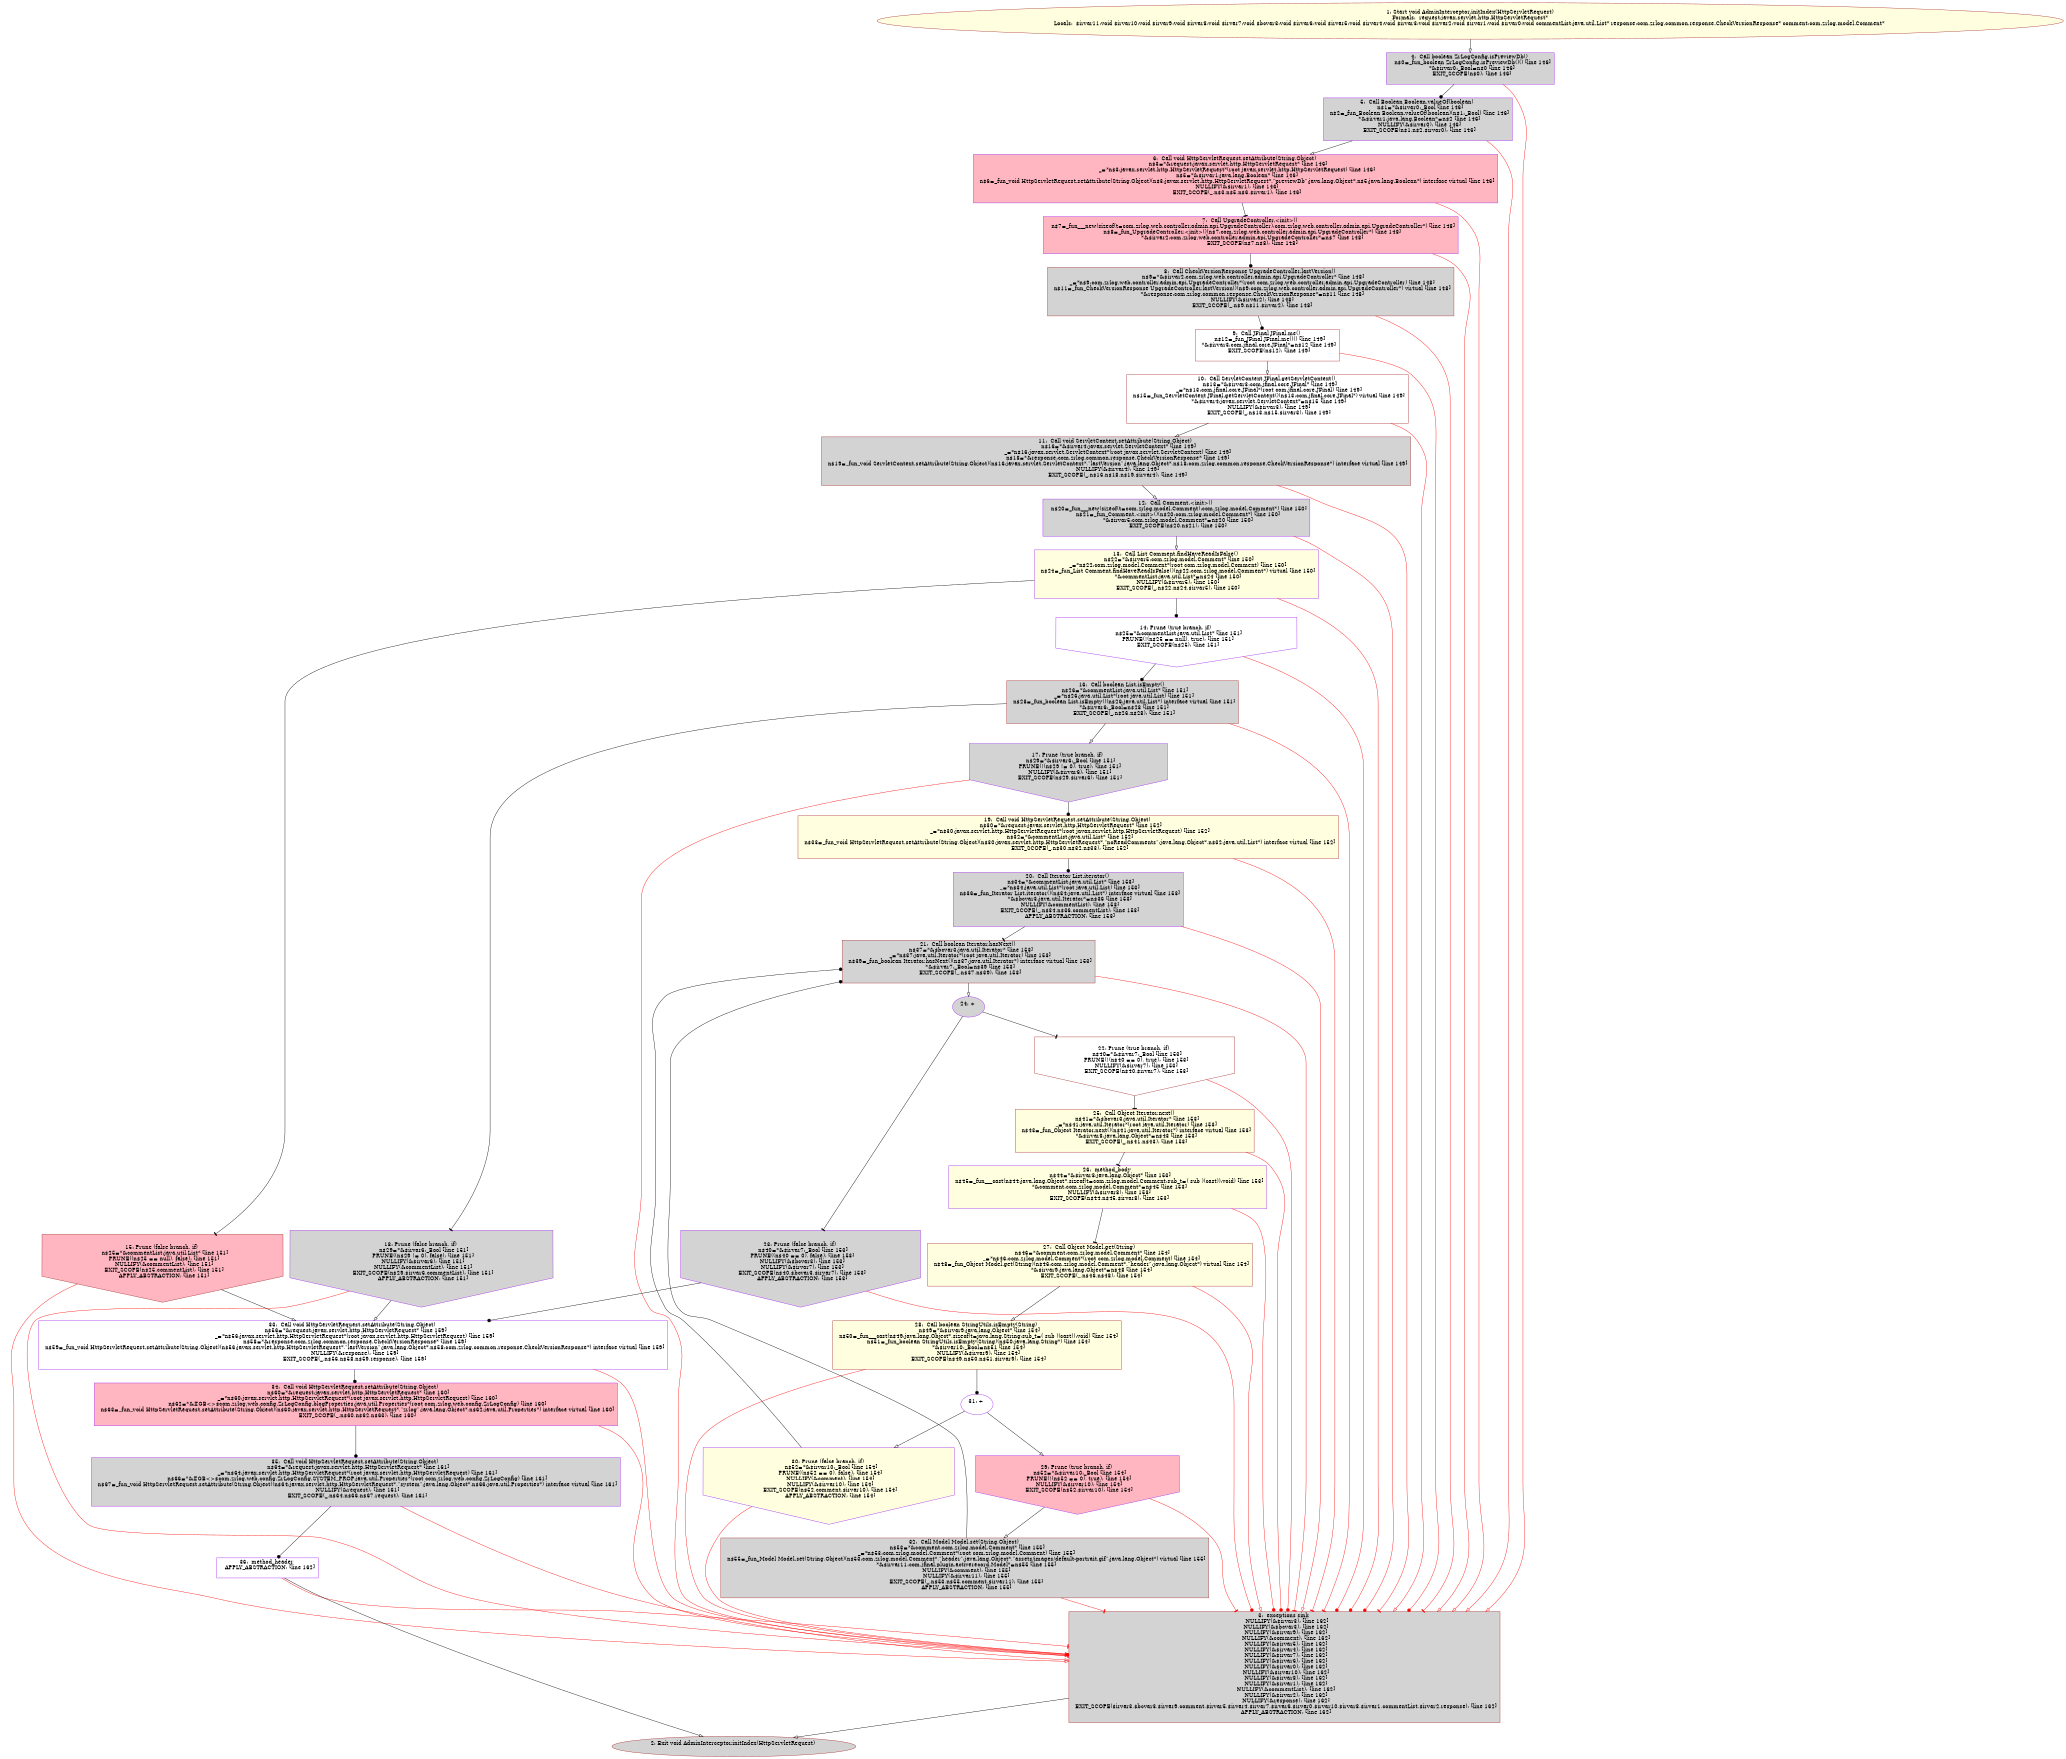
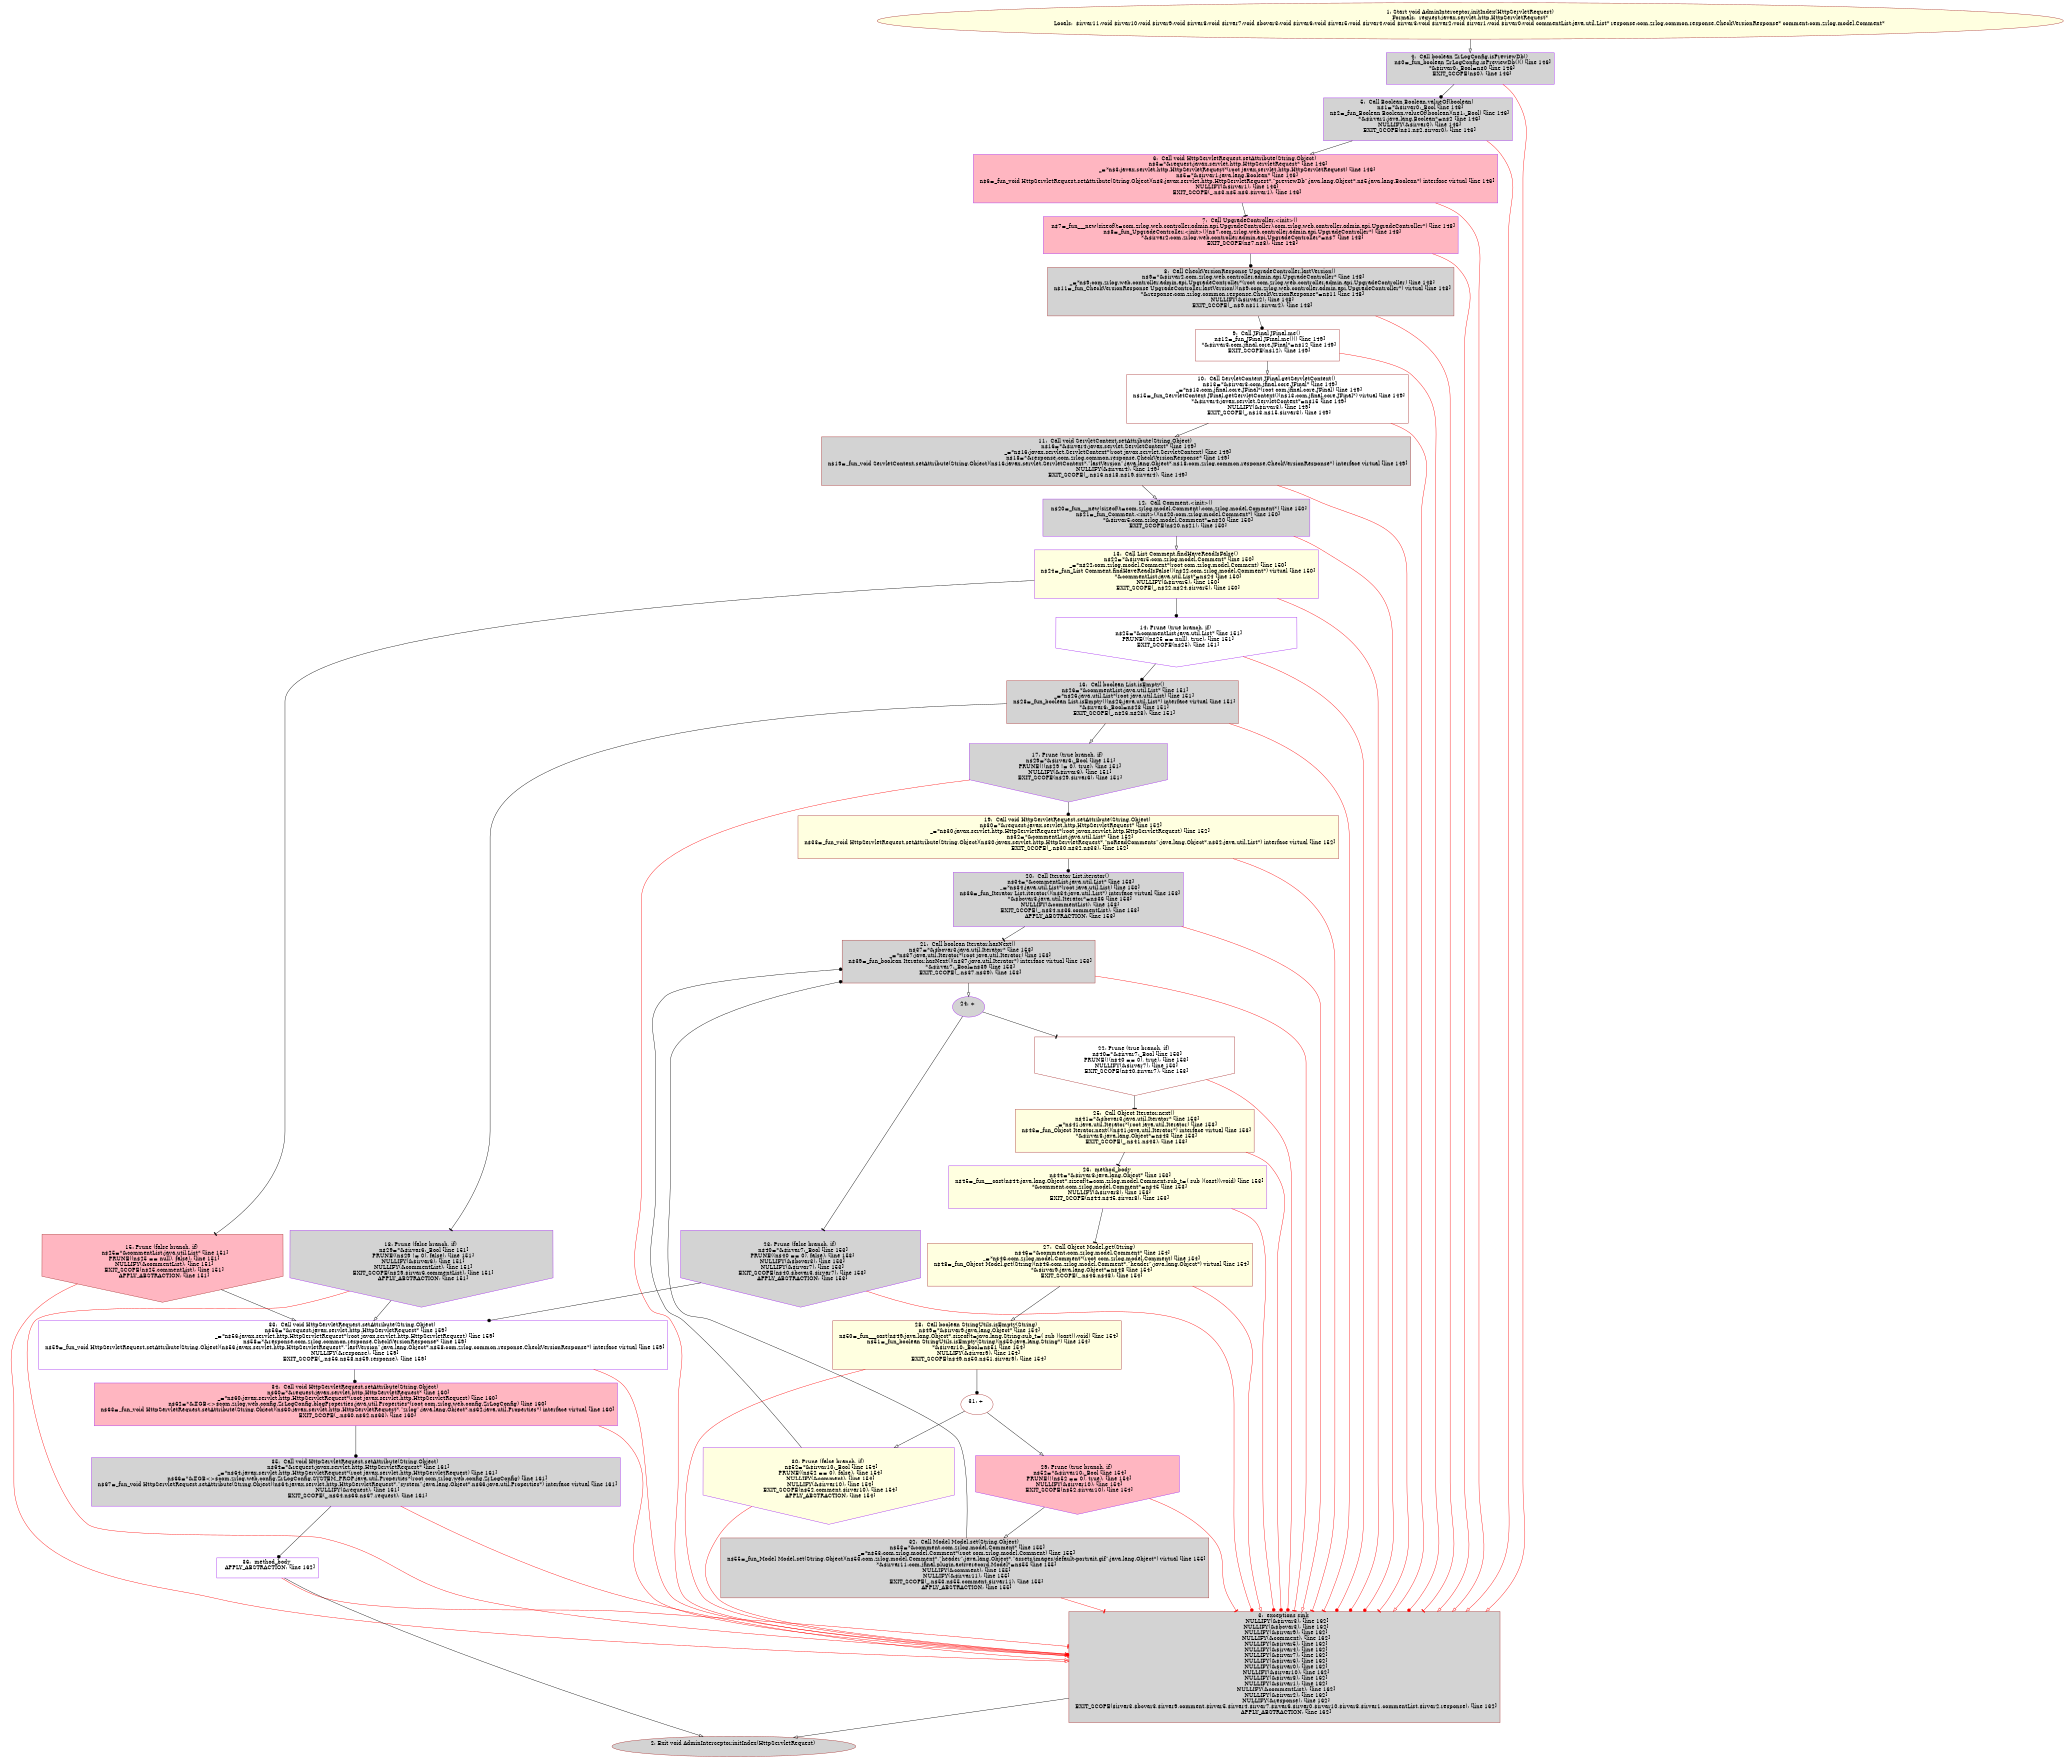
node "31: +": color purple -> brown
node "36:  method_header APPLY_ABSTRACTION; [line 162]": label "36:  method_header APPLY_ABSTRACTION; [line 162]" -> "36:  method_body APPLY_ABSTRACTION; [line 162]"
